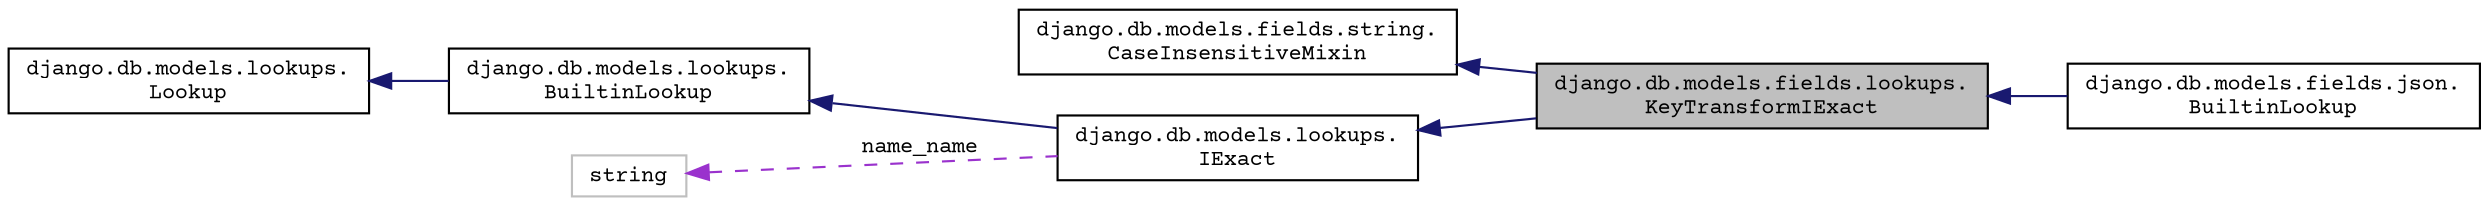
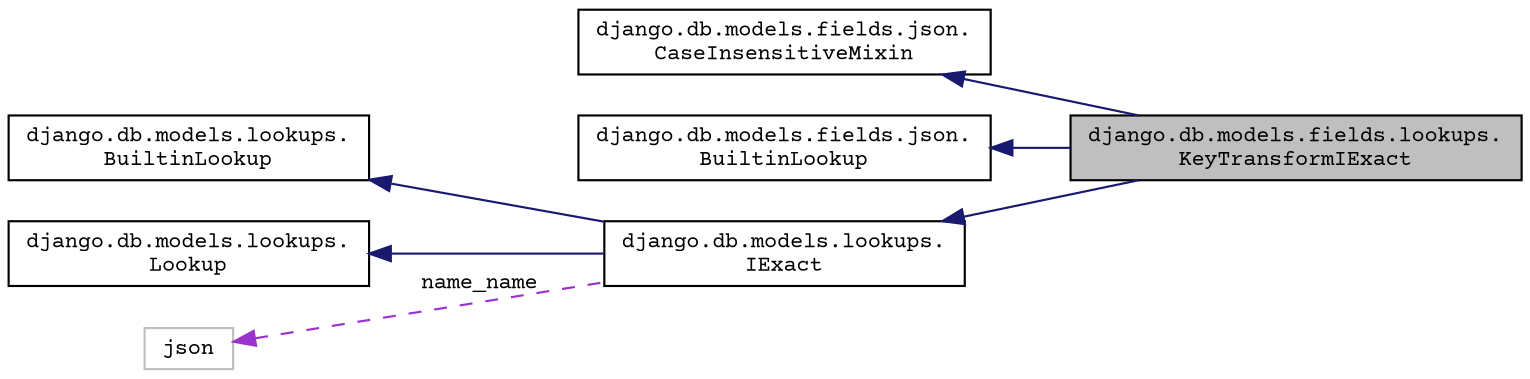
node "django.db.models.fields.string. CaseInsensitiveMixin": label "django.db.models.fields.string. CaseInsensitiveMixin" -> "django.db.models.fields.json. CaseInsensitiveMixin"
edge "django.db.models.lookups. BuiltinLookup" -> "django.db.models.lookups. Lookup": now "django.db.models.lookups. IExact" -> "django.db.models.lookups. Lookup"
edge "django.db.models.fields.json. BuiltinLookup" -> "django.db.models.fields.lookups. KeyTransformIExact": reversed
node "string": label "string" -> "json"
